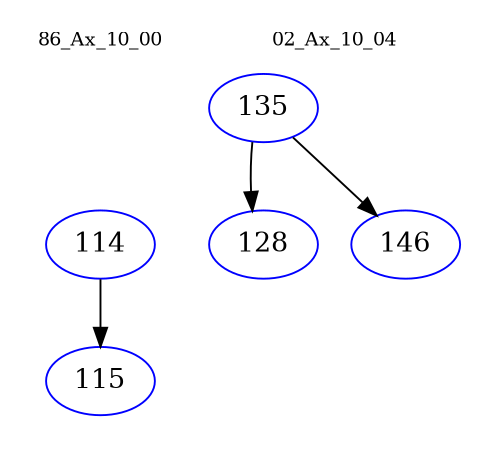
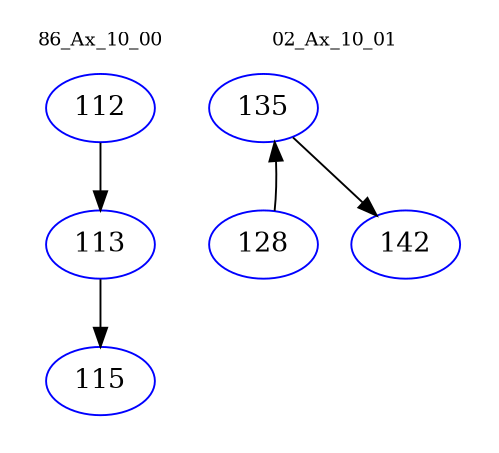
cluster "02_Ax_10_04": label "02_Ax_10_04" -> "02_Ax_10_01"
node "112": added
edge "135" -> "128": reversed
node "114": label "114" -> "113"
node "146": label "146" -> "142"
